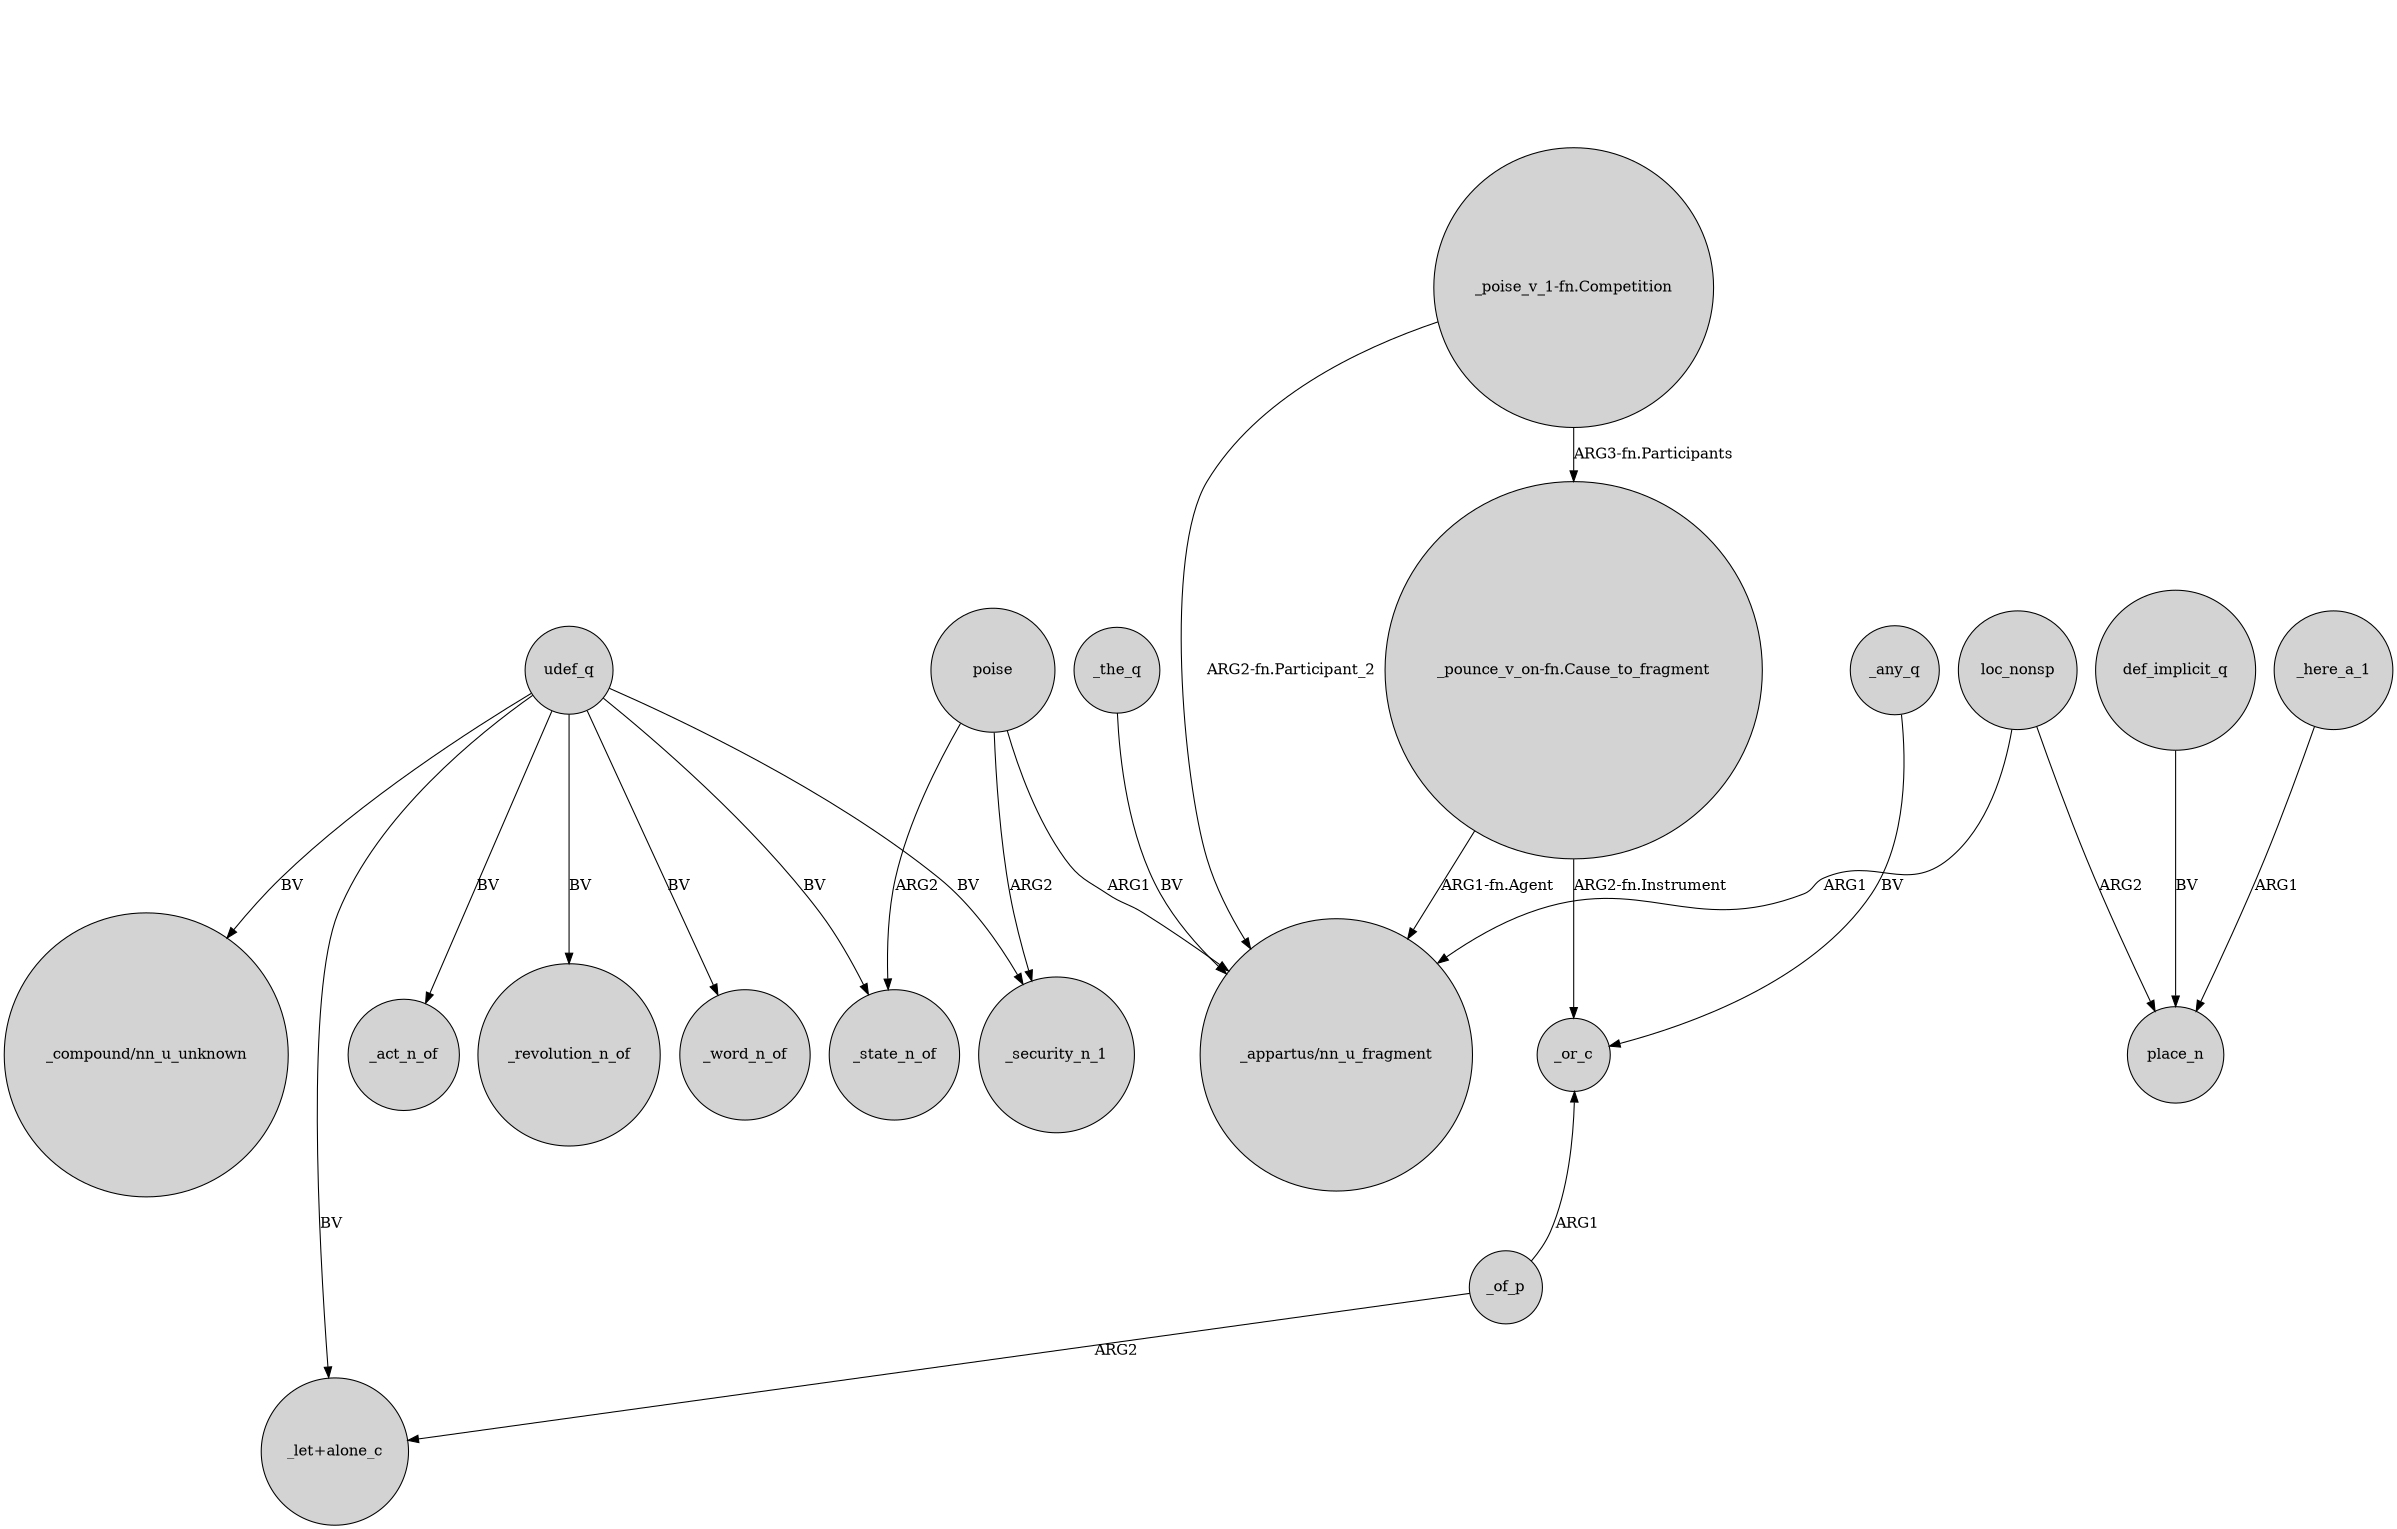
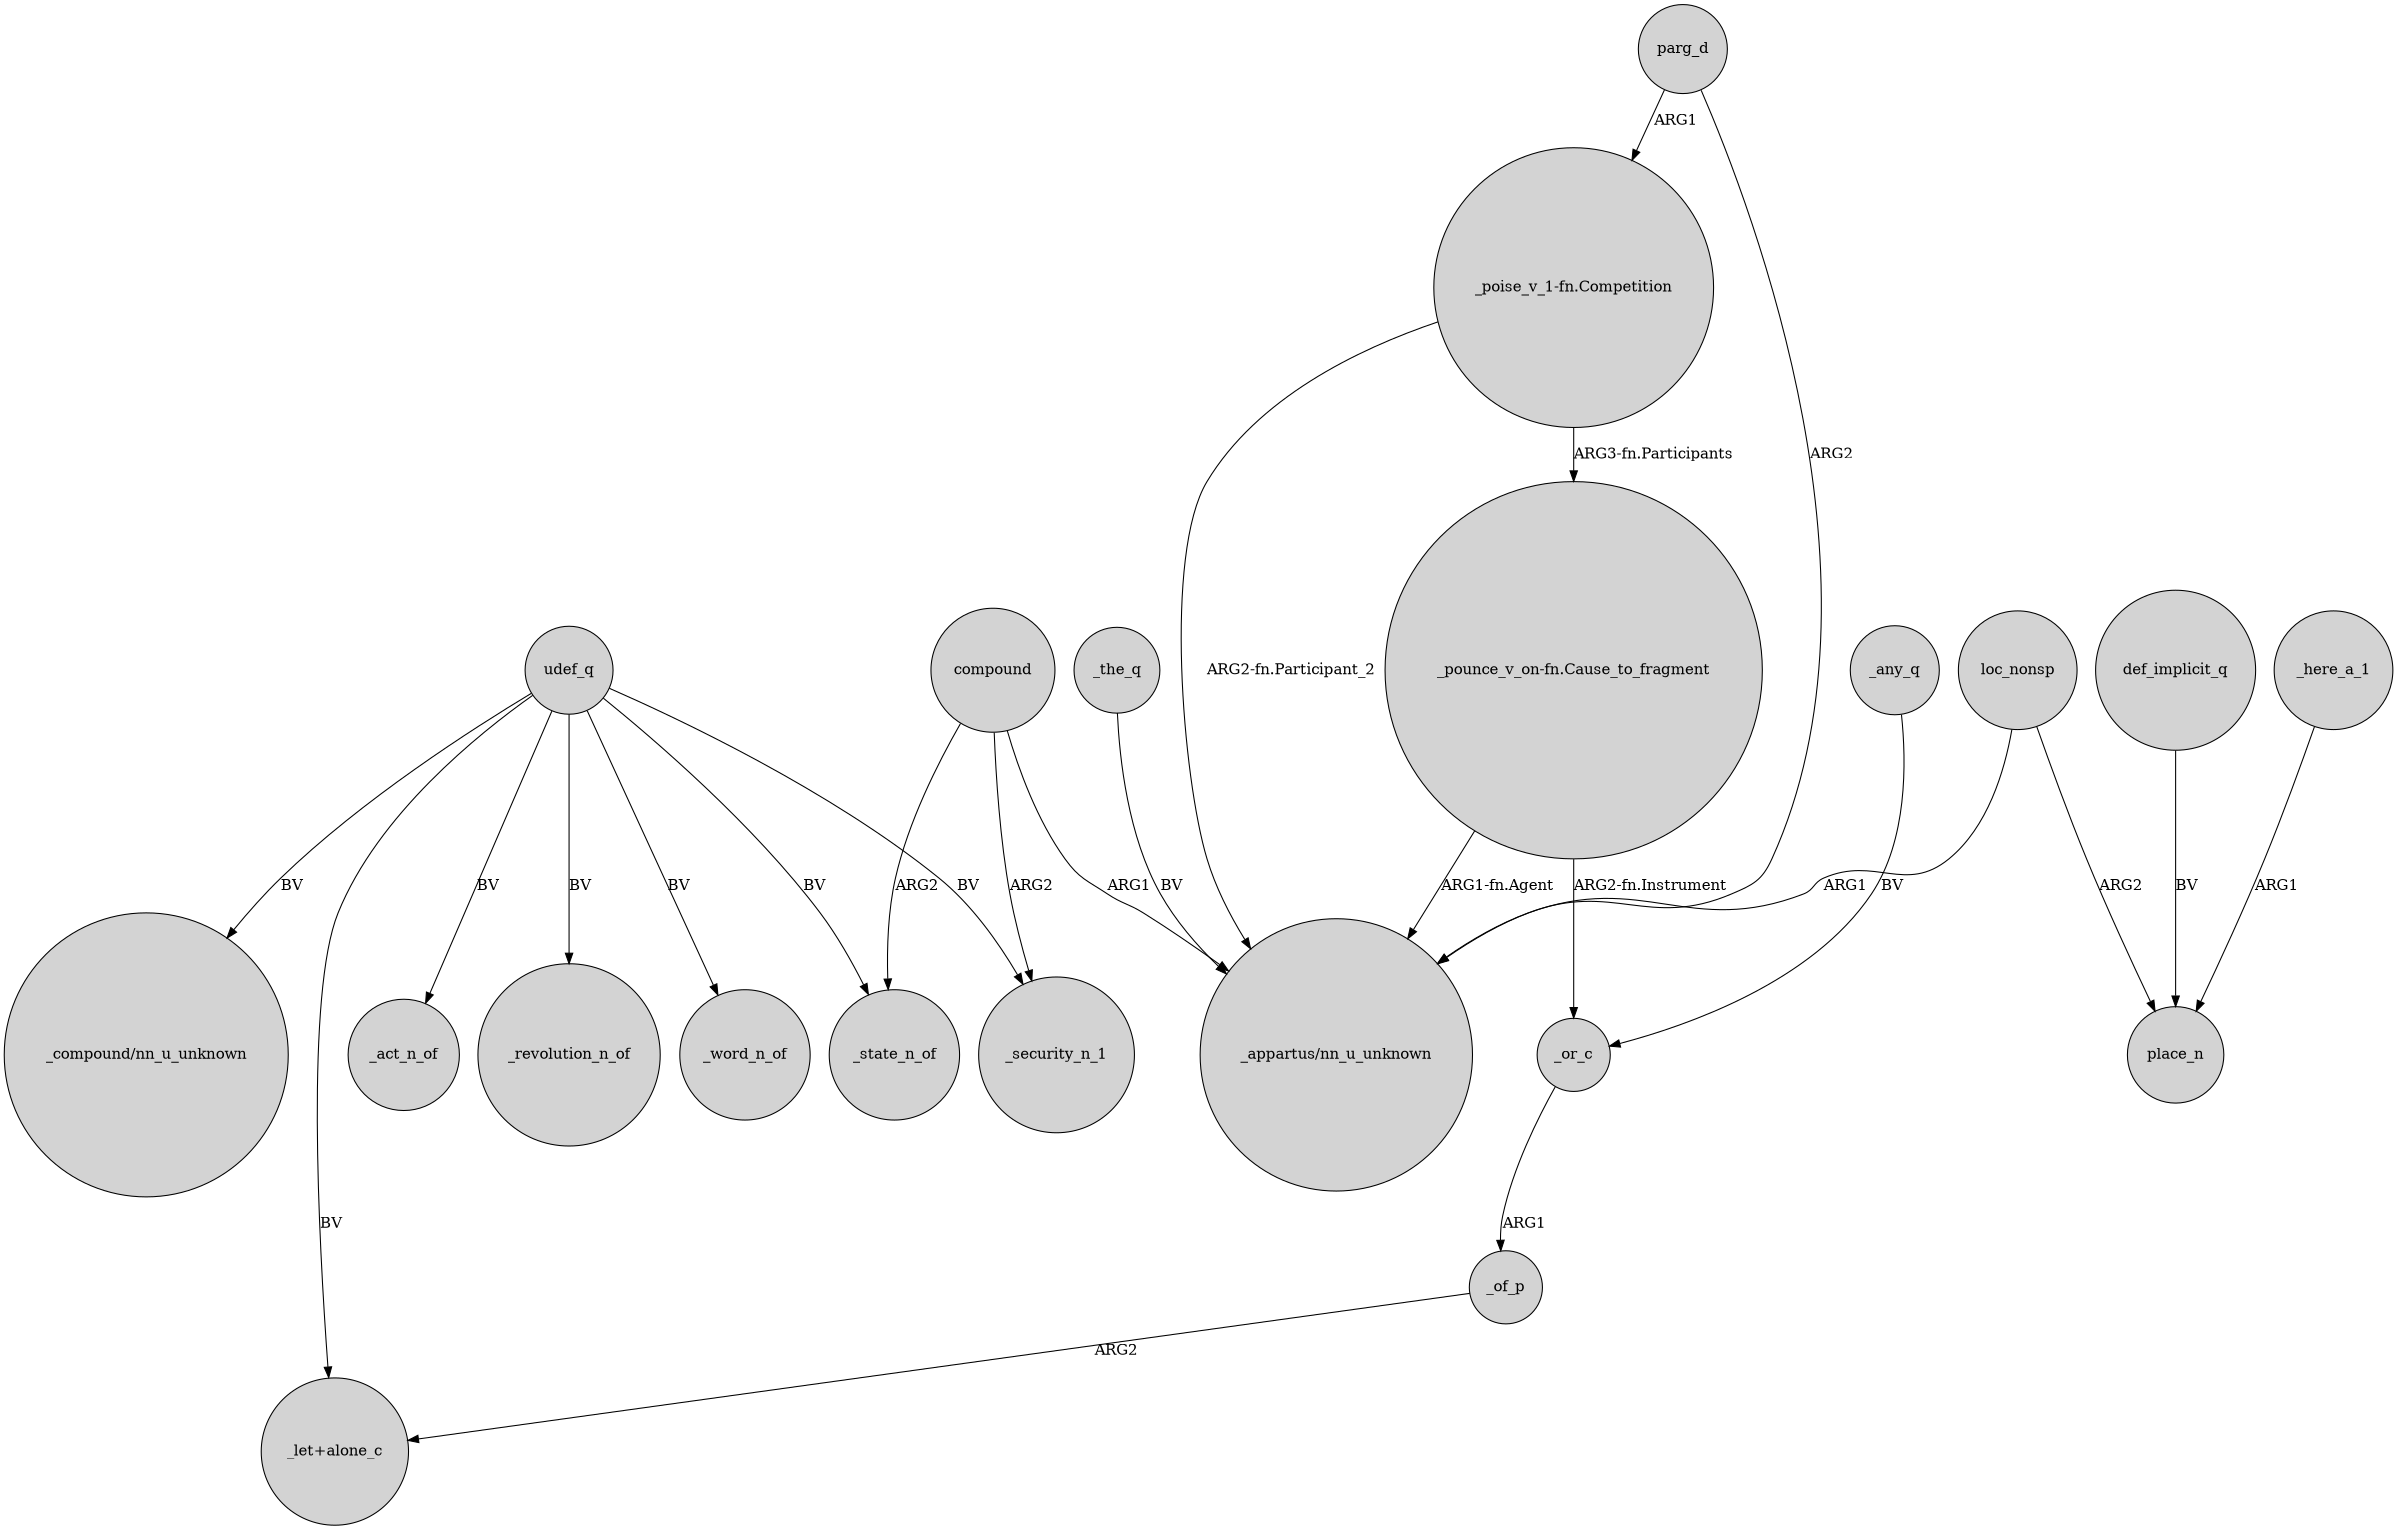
node "parg_d": added
node "poise": label "poise" -> "compound"
node "_appartus/nn_u_fragment": label "_appartus/nn_u_fragment" -> "_appartus/nn_u_unknown"
edge "_of_p" -> "_or_c": reversed
